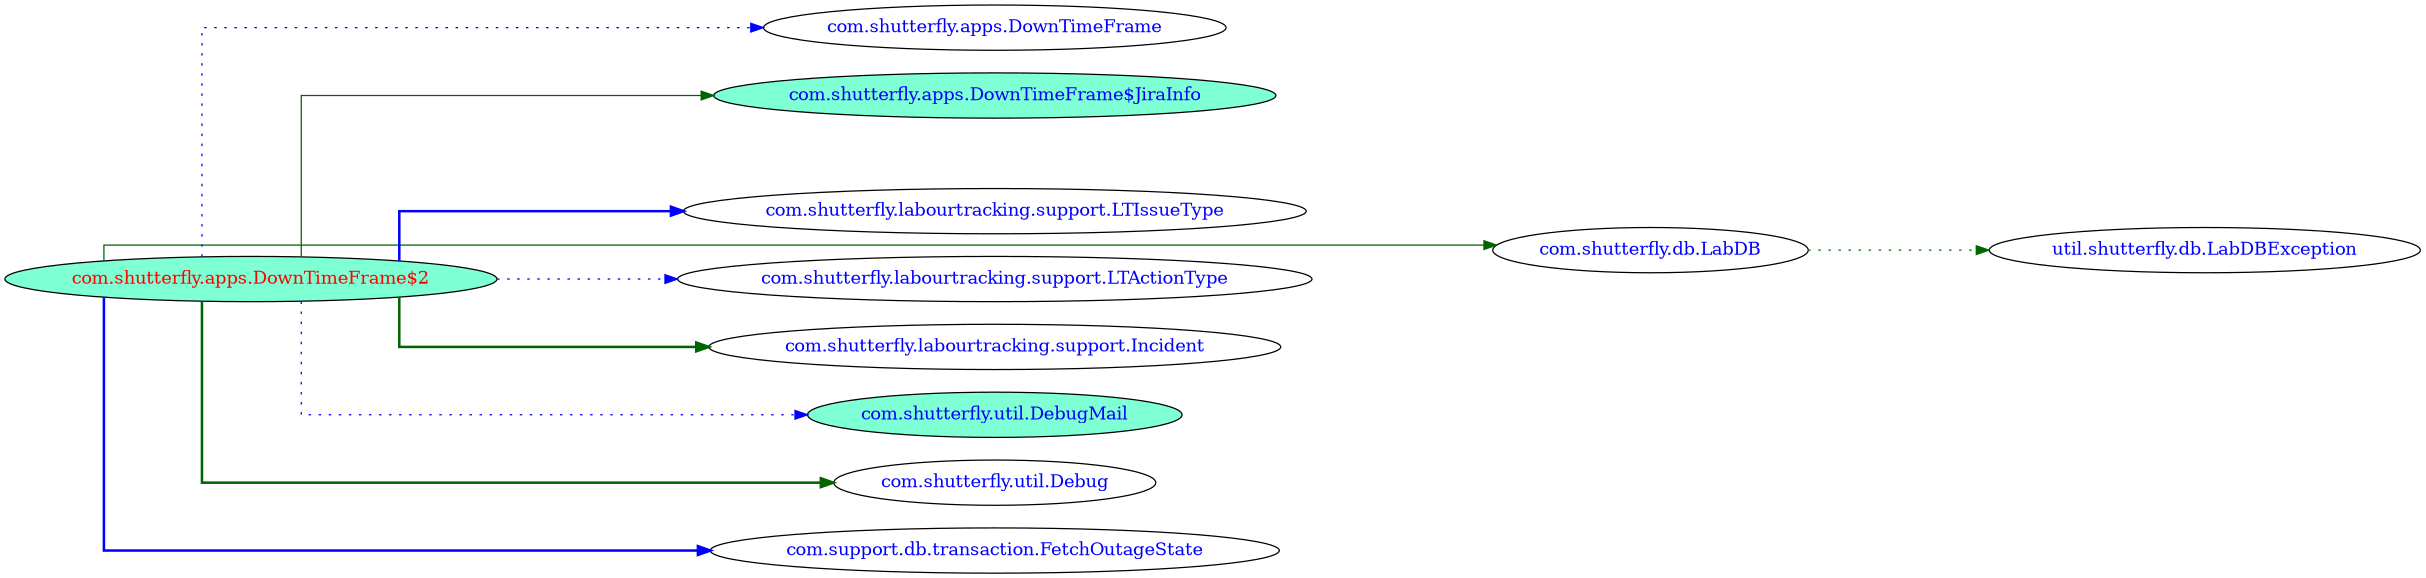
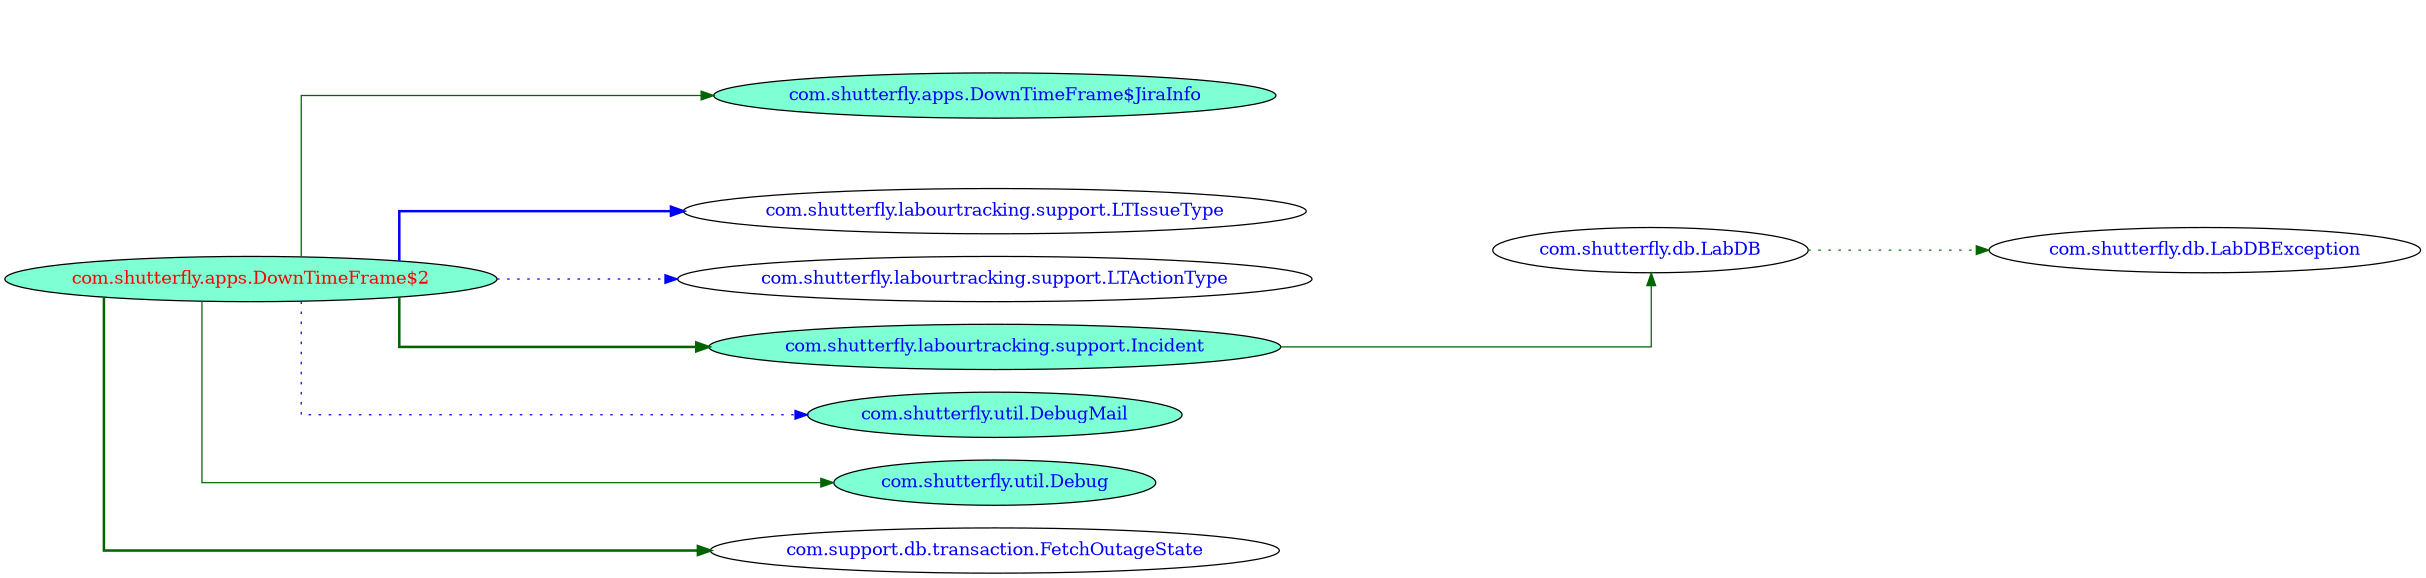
node "com.shutterfly.apps.DownTimeFrame": removed
edge "com.shutterfly.apps.DownTimeFrame$2" -> "com.shutterfly.db.LabDB": now "com.shutterfly.labourtracking.support.Incident" -> "com.shutterfly.db.LabDB"
node "util.shutterfly.db.LabDBException": label "util.shutterfly.db.LabDBException" -> "com.shutterfly.db.LabDBException"
node "com.shutterfly.labourtracking.support.Incident": fillcolor white -> aquamarine
edge "com.shutterfly.apps.DownTimeFrame$2" -> "com.shutterfly.util.Debug": style bold -> solid
node "com.shutterfly.util.Debug": fillcolor white -> aquamarine
edge "com.shutterfly.apps.DownTimeFrame$2" -> "com.support.db.transaction.FetchOutageState": color blue -> darkgreen
